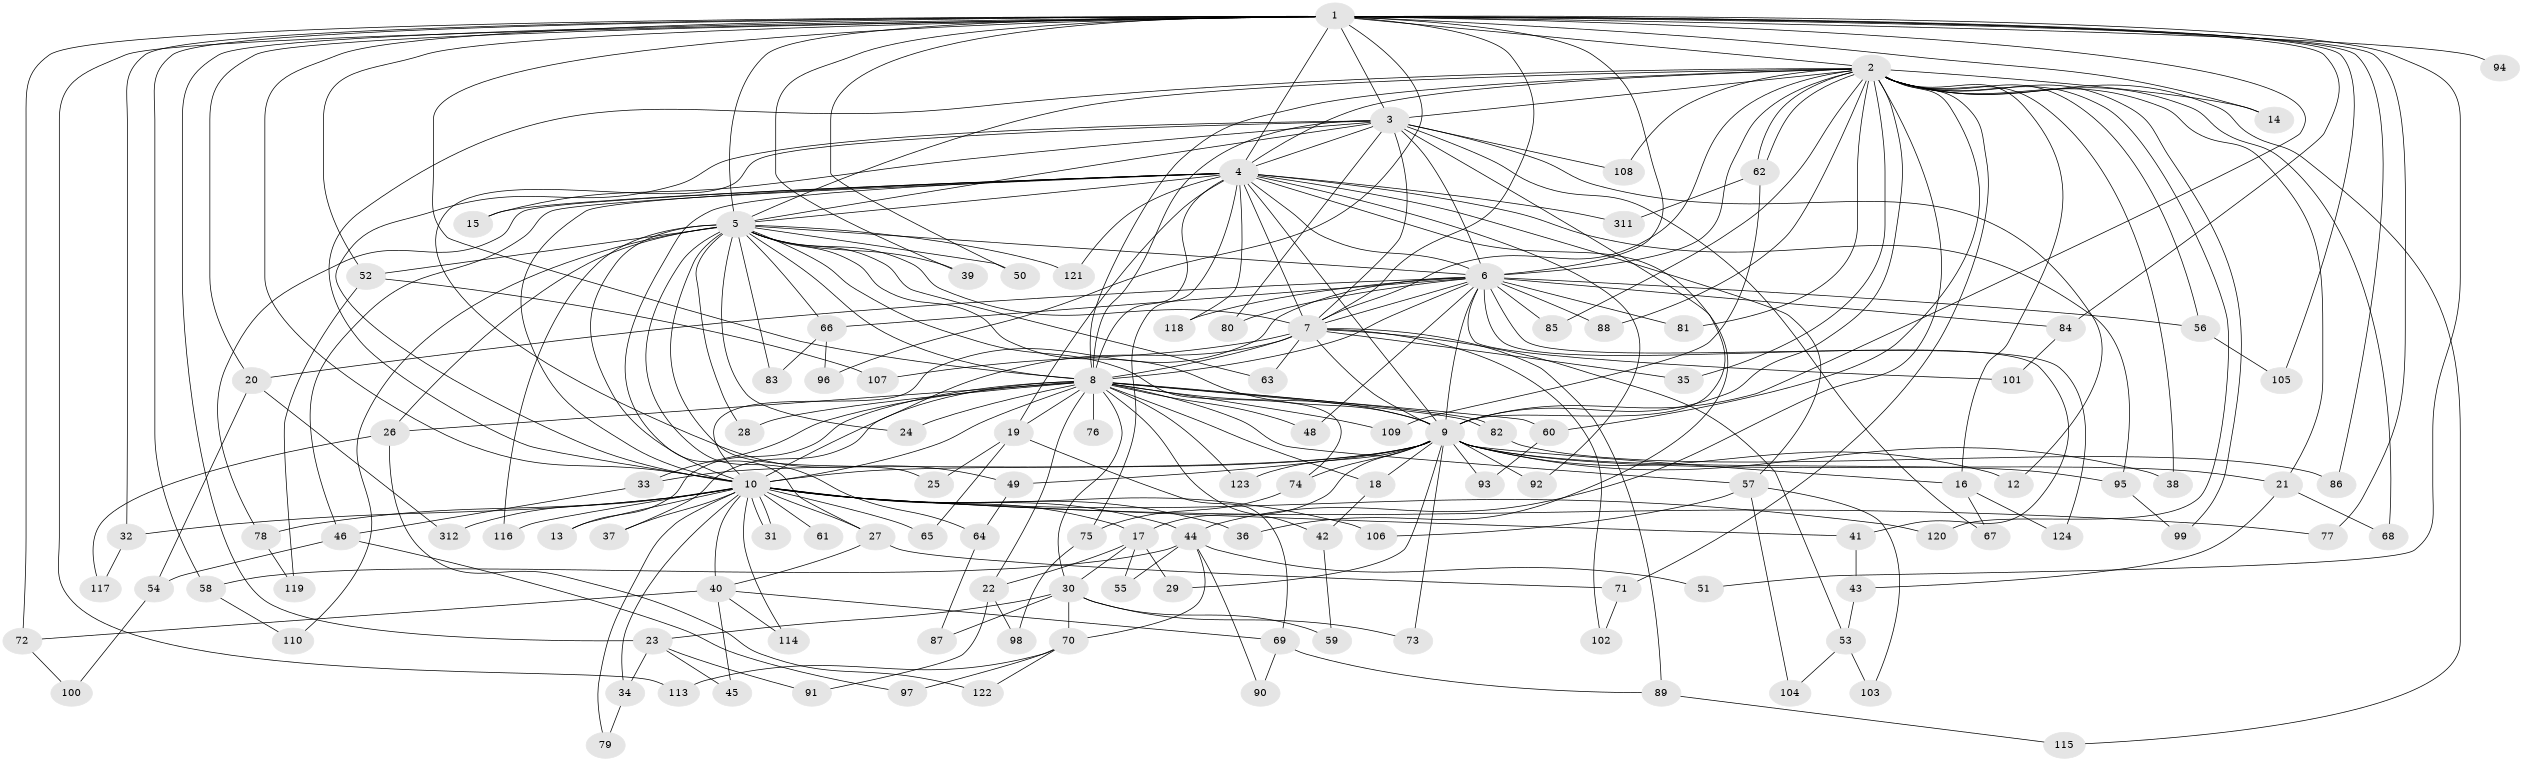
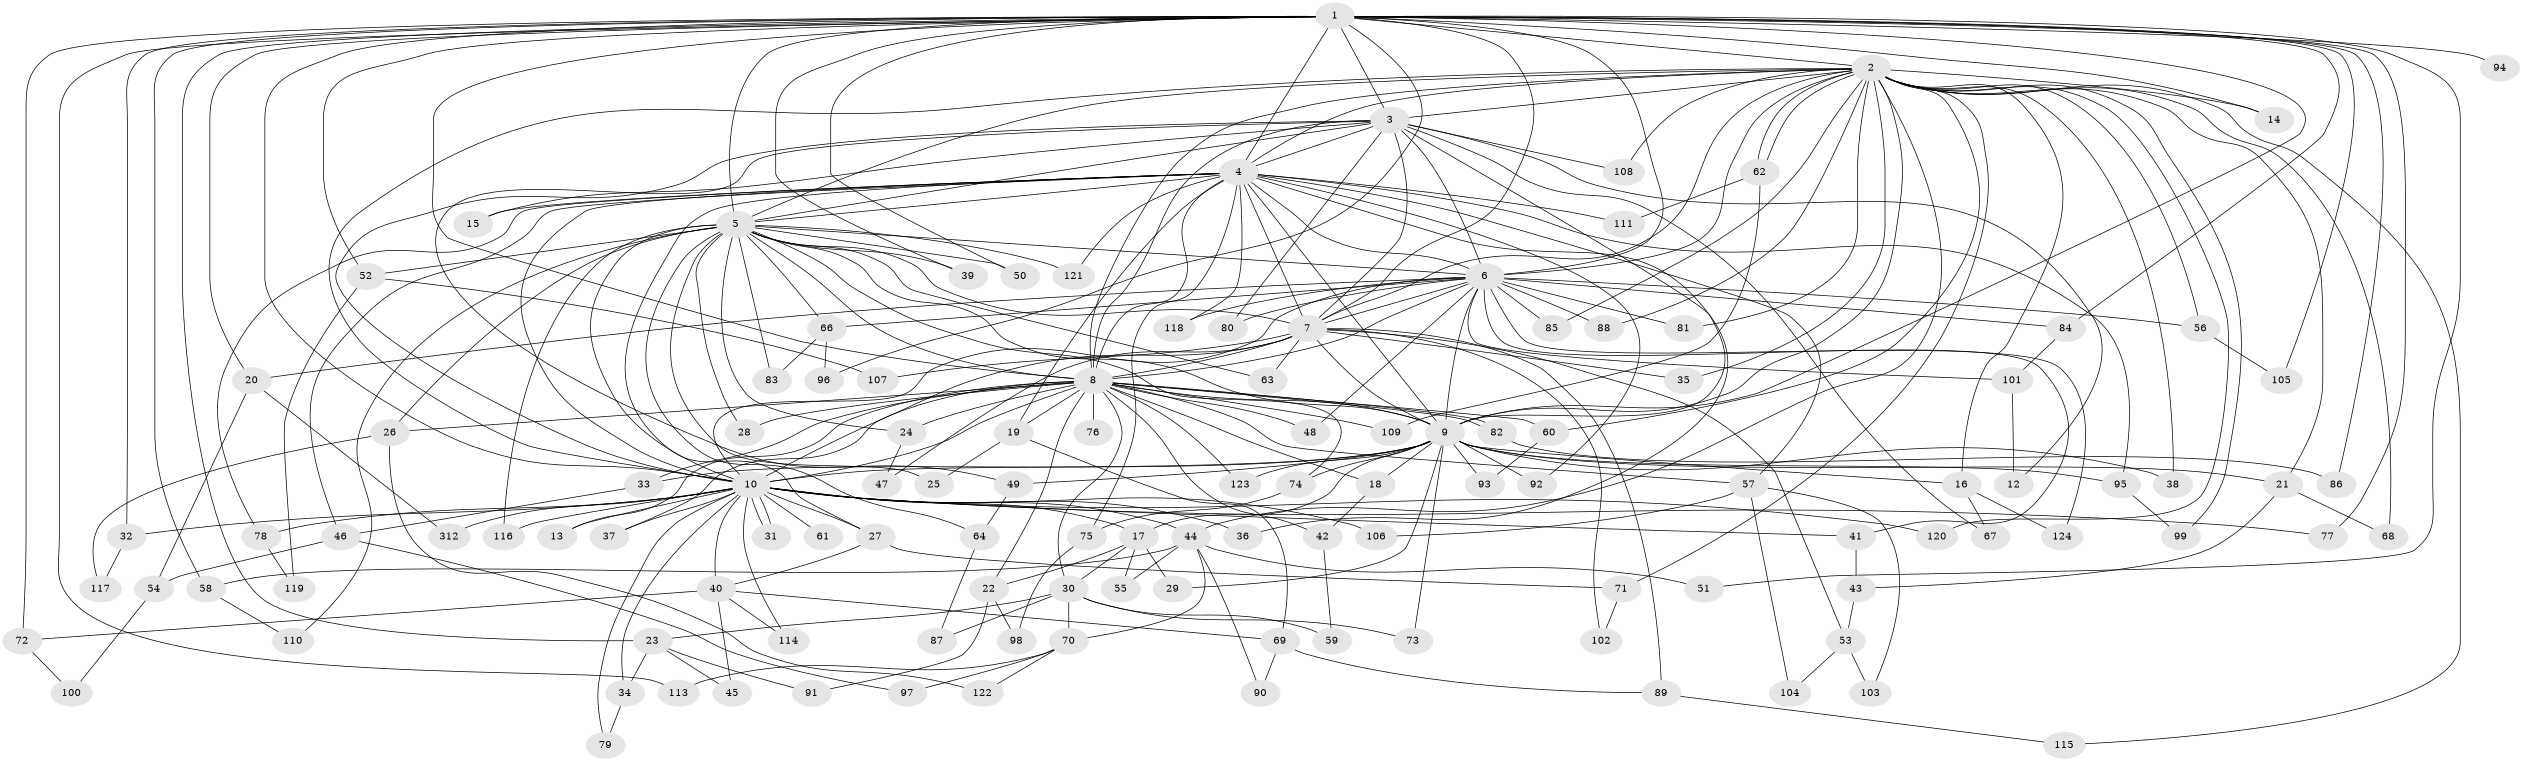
node "311": label "311" -> "111"
edge "9" -- "12": now "101" -- "12"
node "47": added
node "65": removed
